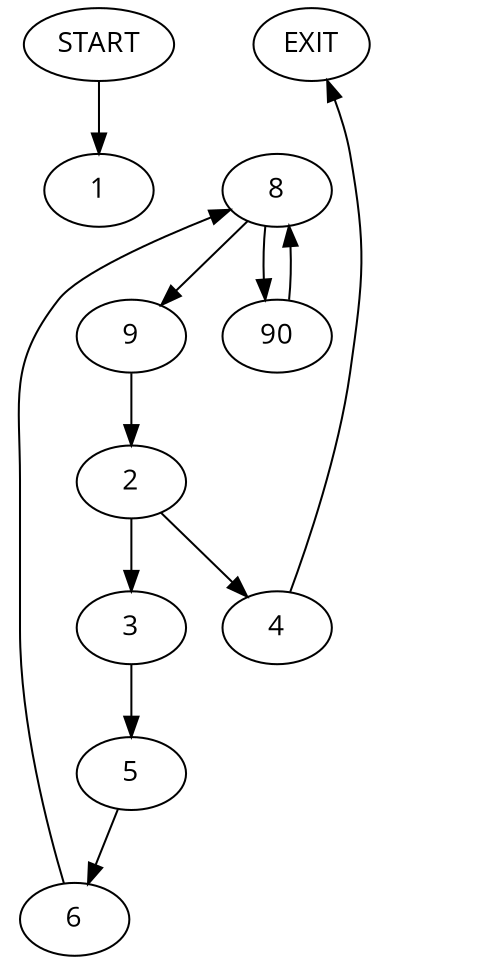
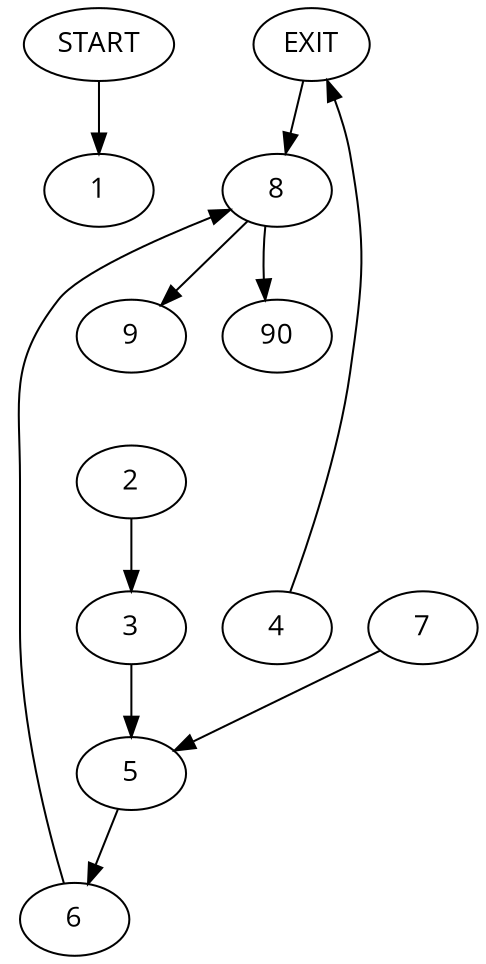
edge "90" -> "8": now "EXIT" -> "8"
edge "9" -> "2": removed
edge "2" -> "4": removed
node "7": added
